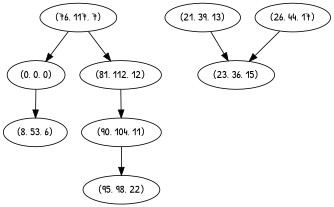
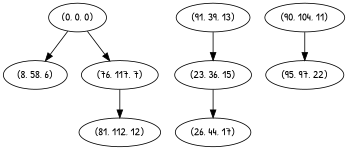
node "(21, 39, 13)": label "(21, 39, 13)" -> "(91, 39, 13)"
edge "(76, 117, 7)" -> "(0, 0, 0)": reversed
edge "(26, 44, 17)" -> "(23, 36, 15)": reversed
edge "(81, 112, 12)" -> "(90, 104, 11)": removed
node "(8, 53, 6)": label "(8, 53, 6)" -> "(8, 58, 6)"
node "(95, 98, 22)": label "(95, 98, 22)" -> "(95, 97, 22)"
